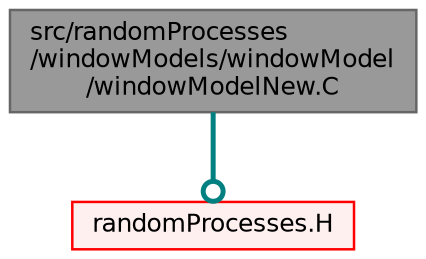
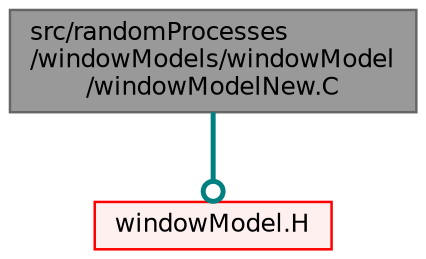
node "randomProcesses.H": label "randomProcesses.H" -> "windowModel.H"
